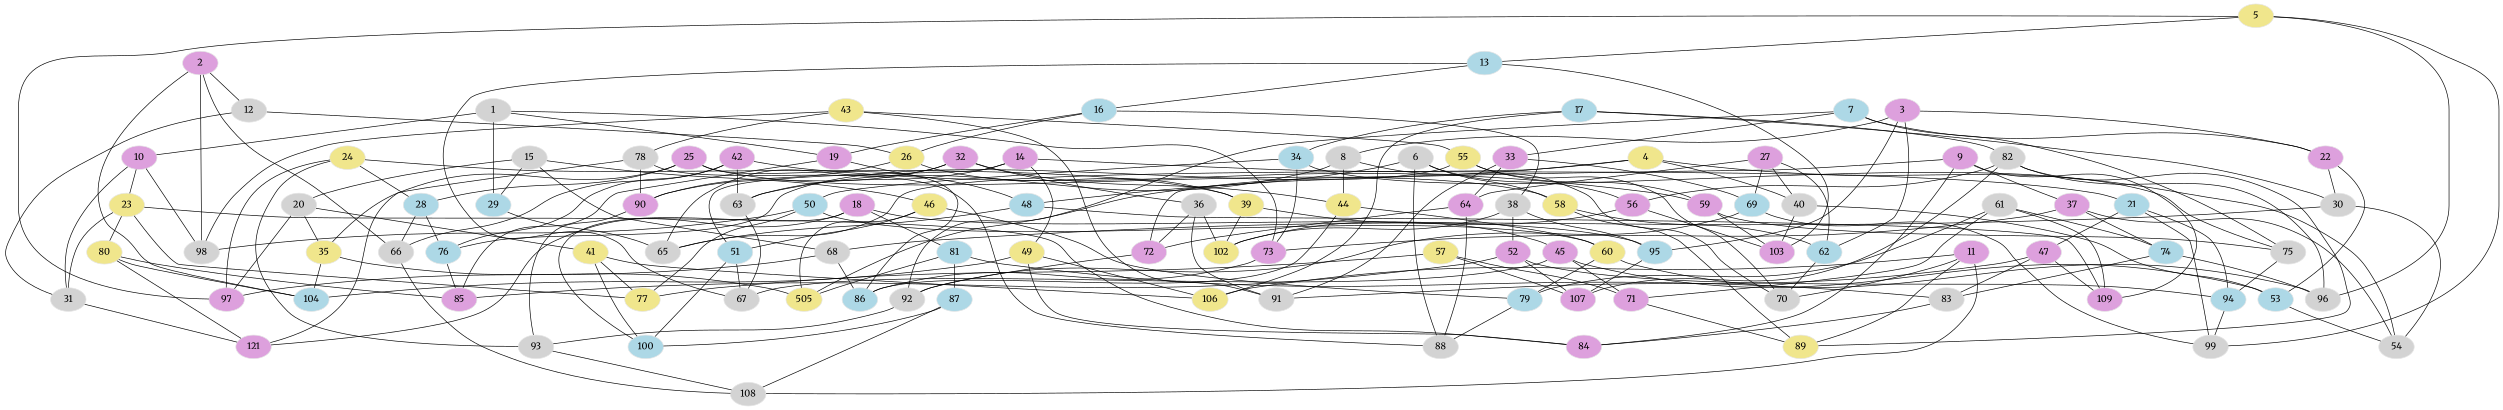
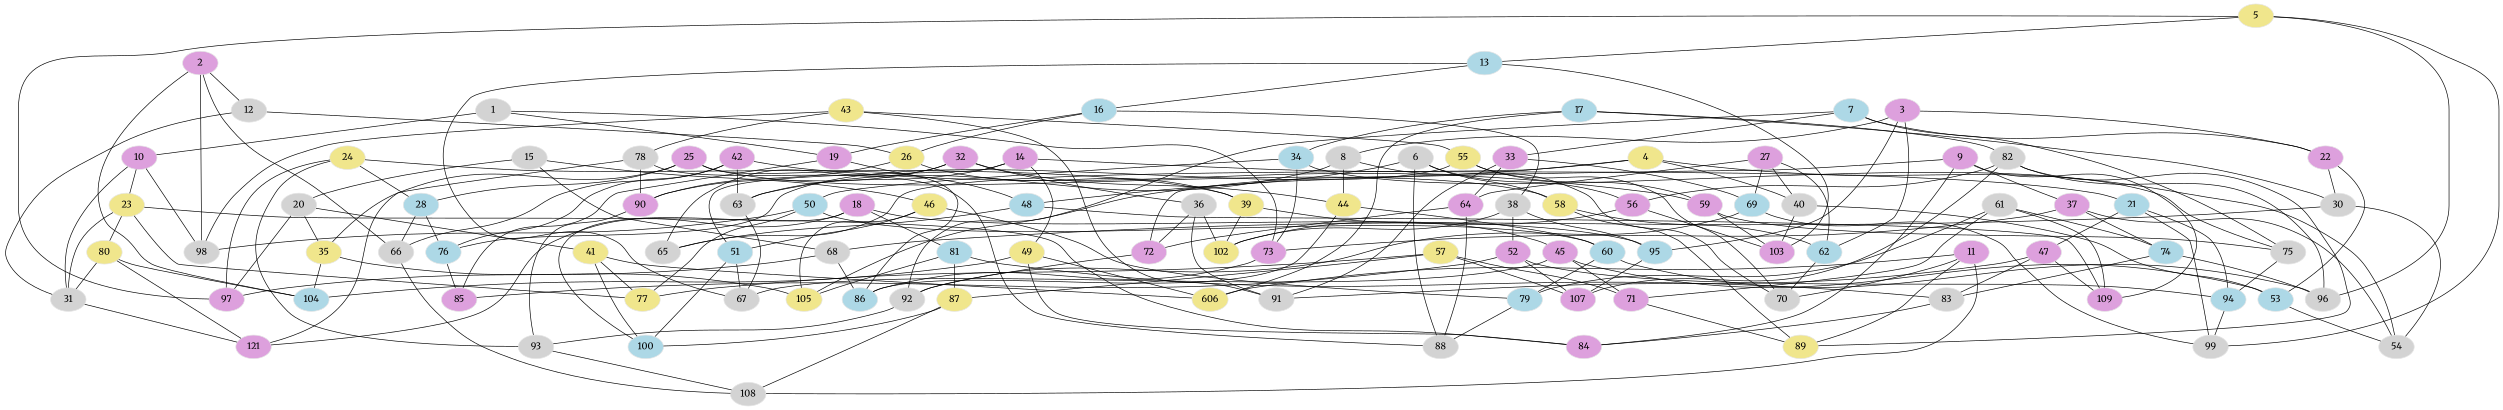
node "29": removed
node "60": fillcolor khaki -> lightblue
edge "57" -- "87": added
edge "80" -- "85": now "80" -- "31"
node "505": label "505" -> "105"
node "87": fillcolor lightblue -> khaki
node "106": label "106" -> "606"
